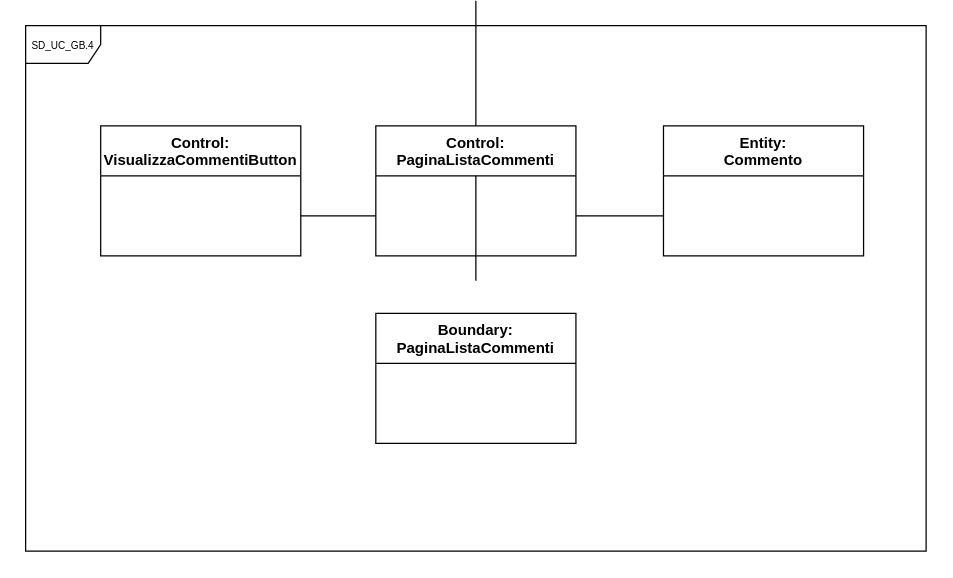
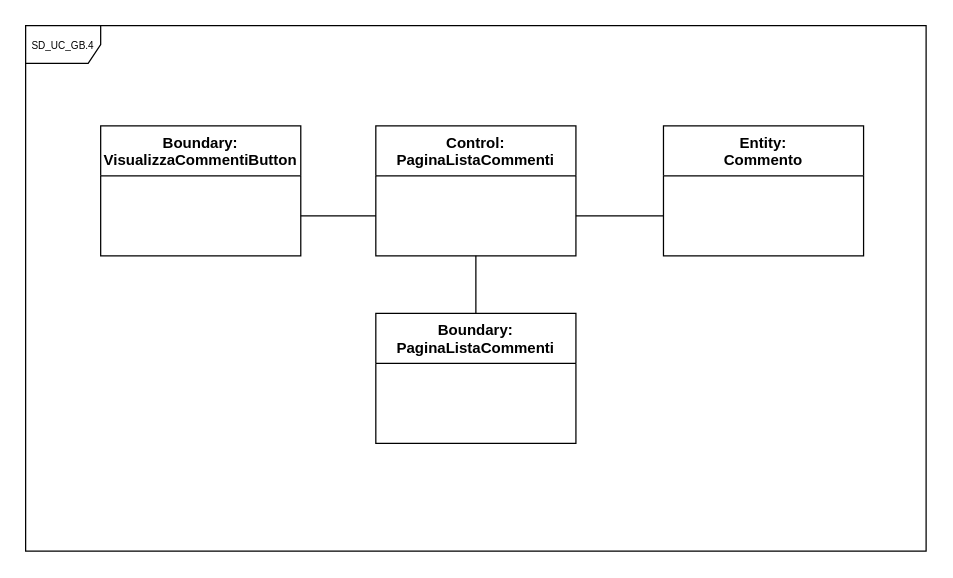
edge "Control: PaginaListaCommenti" -- "SD_UC_GB.4": now "Control: PaginaListaCommenti" -- "Boundary: PaginaListaCommenti"
node "Control: VisualizzaCommentiButton": label "Control: VisualizzaCommentiButton" -> "Boundary: VisualizzaCommentiButton"
